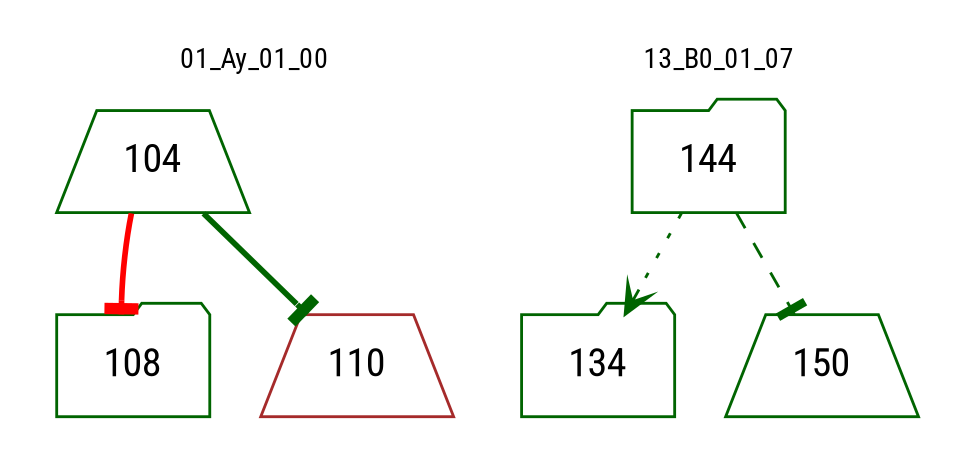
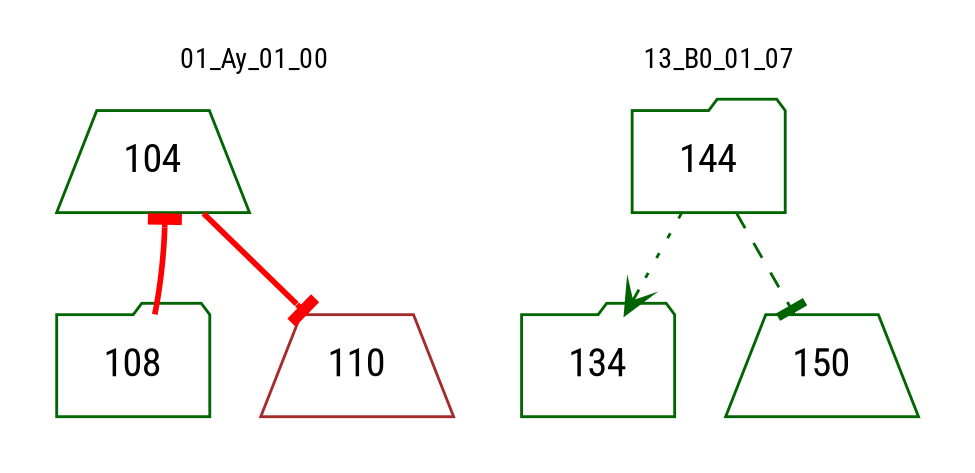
edge "104" -> "108": reversed
edge "104" -> "110": color darkgreen -> red
